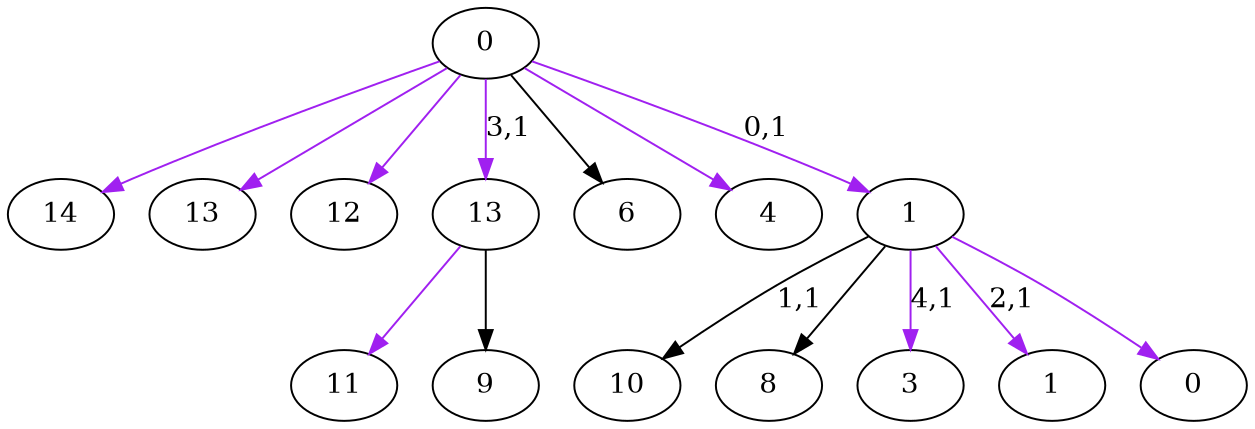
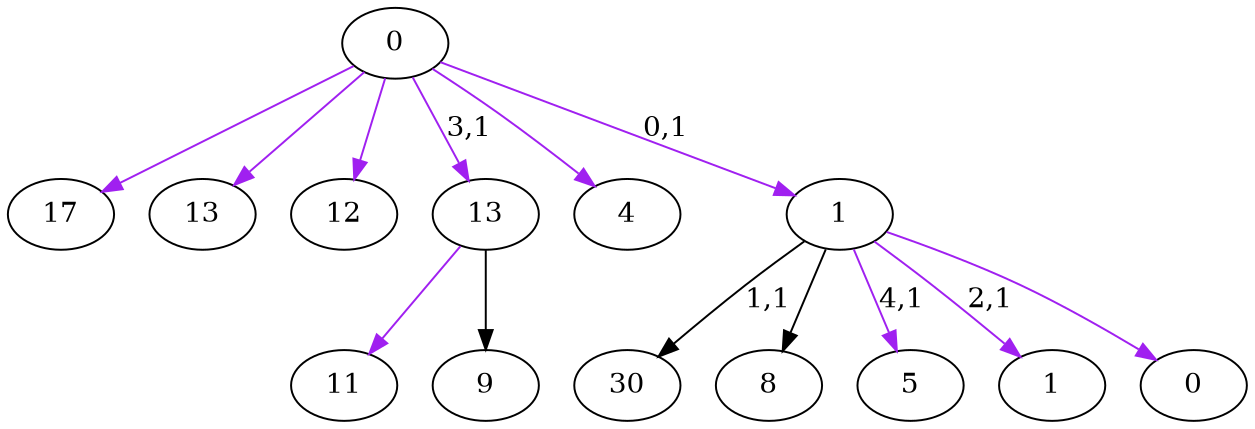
node "14": label "14" -> "17"
node "6": removed
node "10": label "10" -> "30"
node "3": label "3" -> "5"
